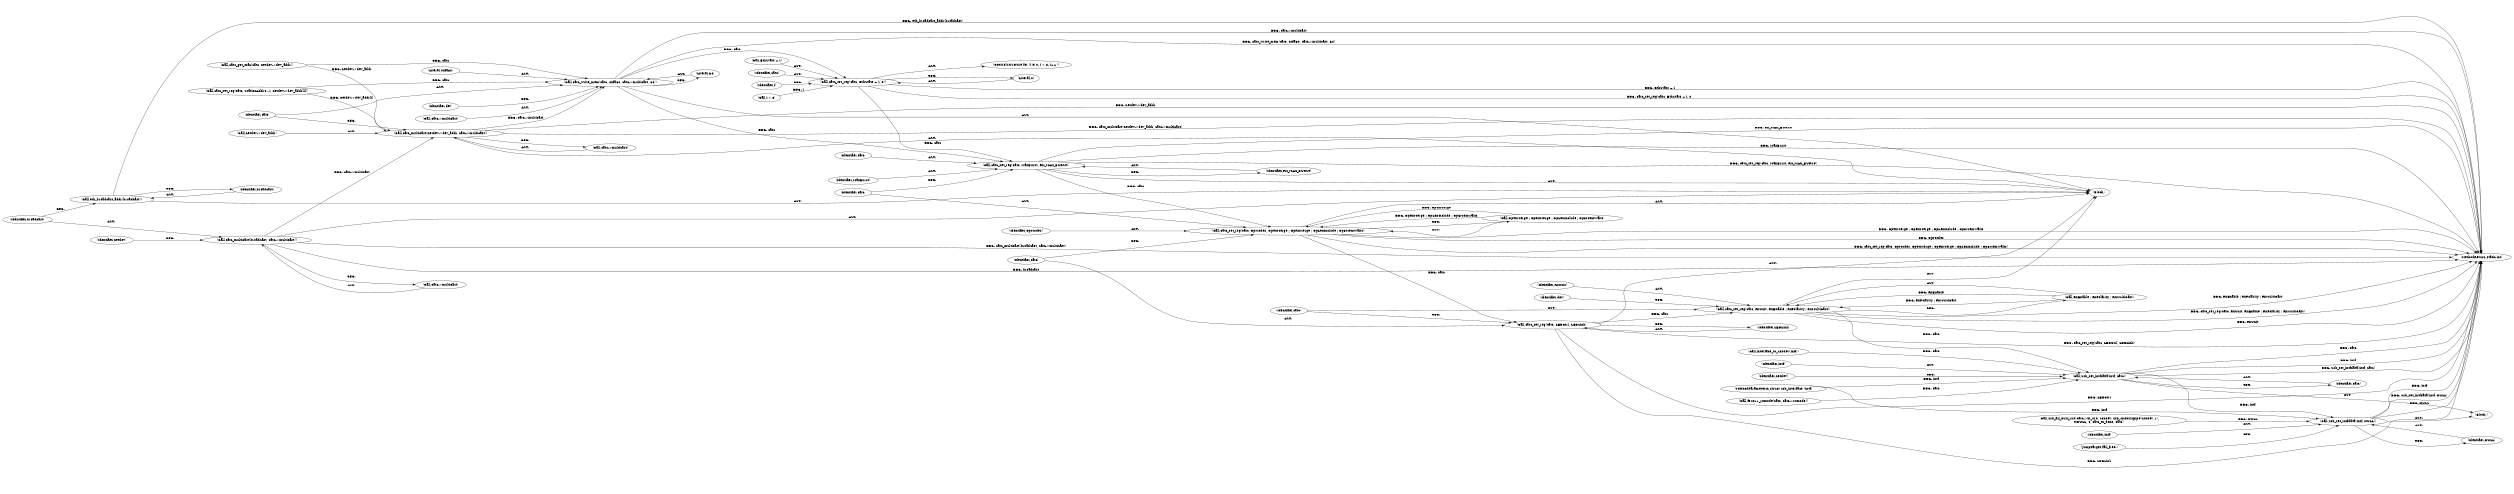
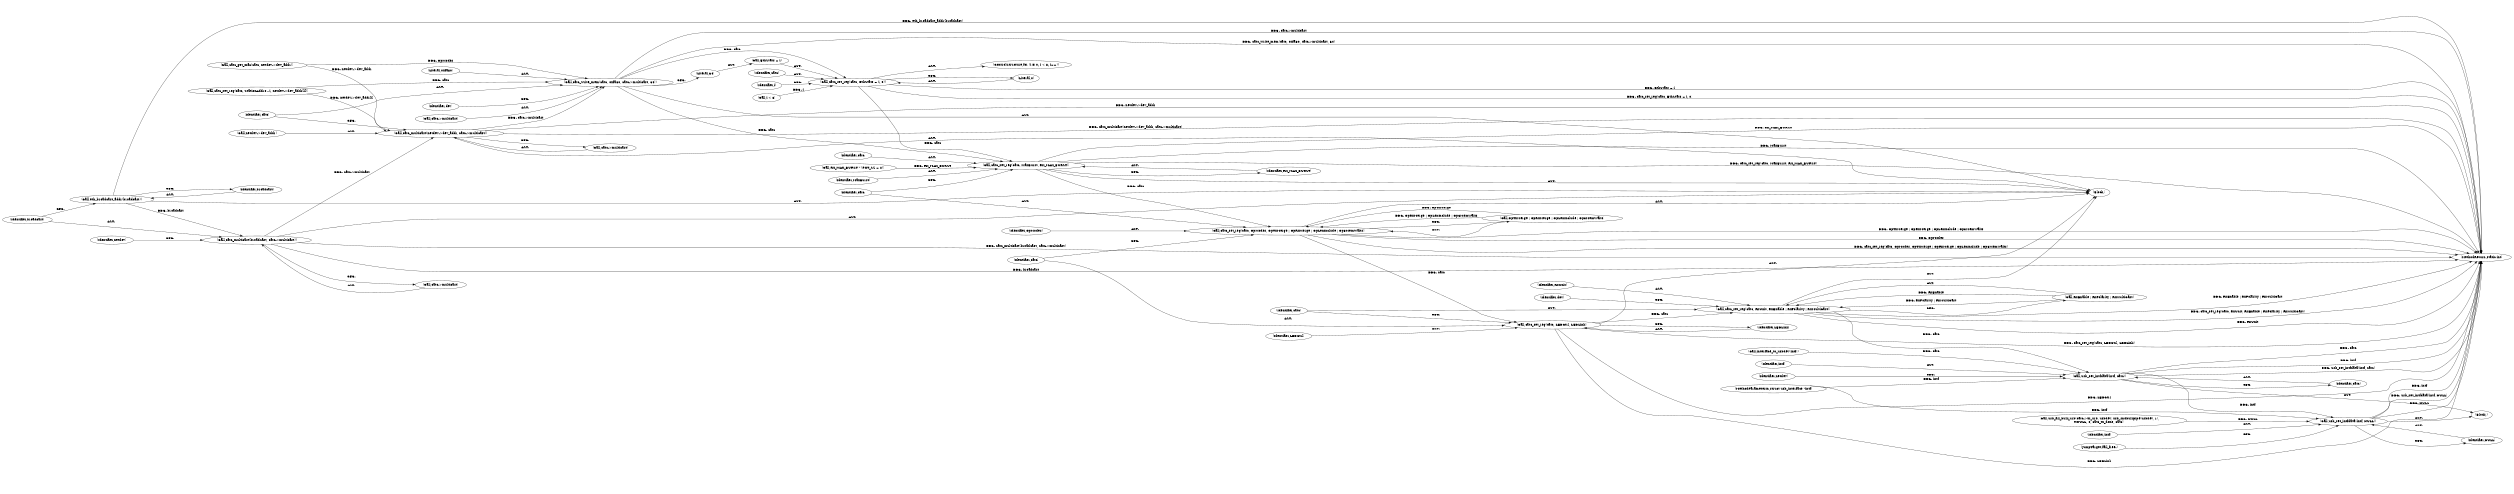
edge "(Call,catc_get_mac(catc, netdev->dev_addr))" -> "(Call,catc_write_mem(catc, 0xfa80, catc->multicast, 64))": label "DDG: catc" -> "DDG: OpModes"
edge "(Literal,64)" -> "(Call,catc_write_mem(catc, 0xfa80, catc->multicast, 64))": now "(Literal,64)" -> "(Call,EthStats + i)"
node "(Call,RX_MAX_BURST * (PKT_SZ + 2))": added
edge "(Call,eth_broadcast_addr(broadcast))" -> "(Call,catc_multicast(broadcast, catc->multicast))": added, label "DDG: broadcast"
node "(Identifier,LEDCtrl)": added
node "(Call,f5u011_rxmode(catc, catc->rxmode))": removed
